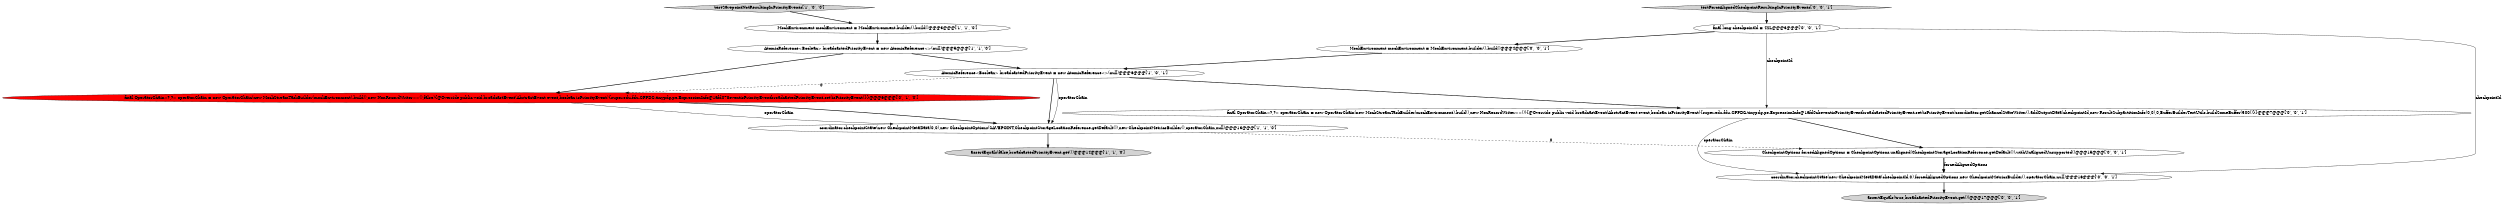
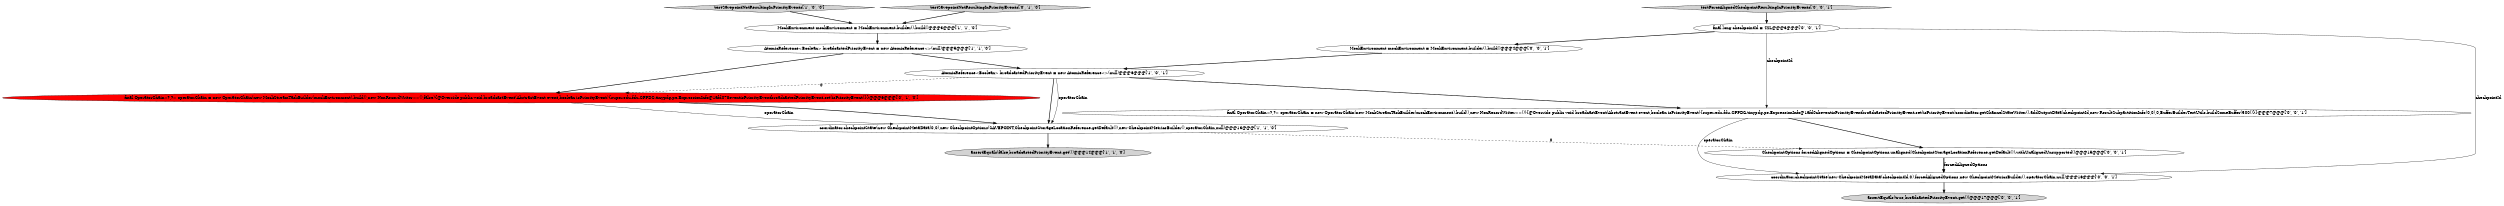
node "testSavepointNotResultingInPriorityEvents['0', '1', '0']": added
